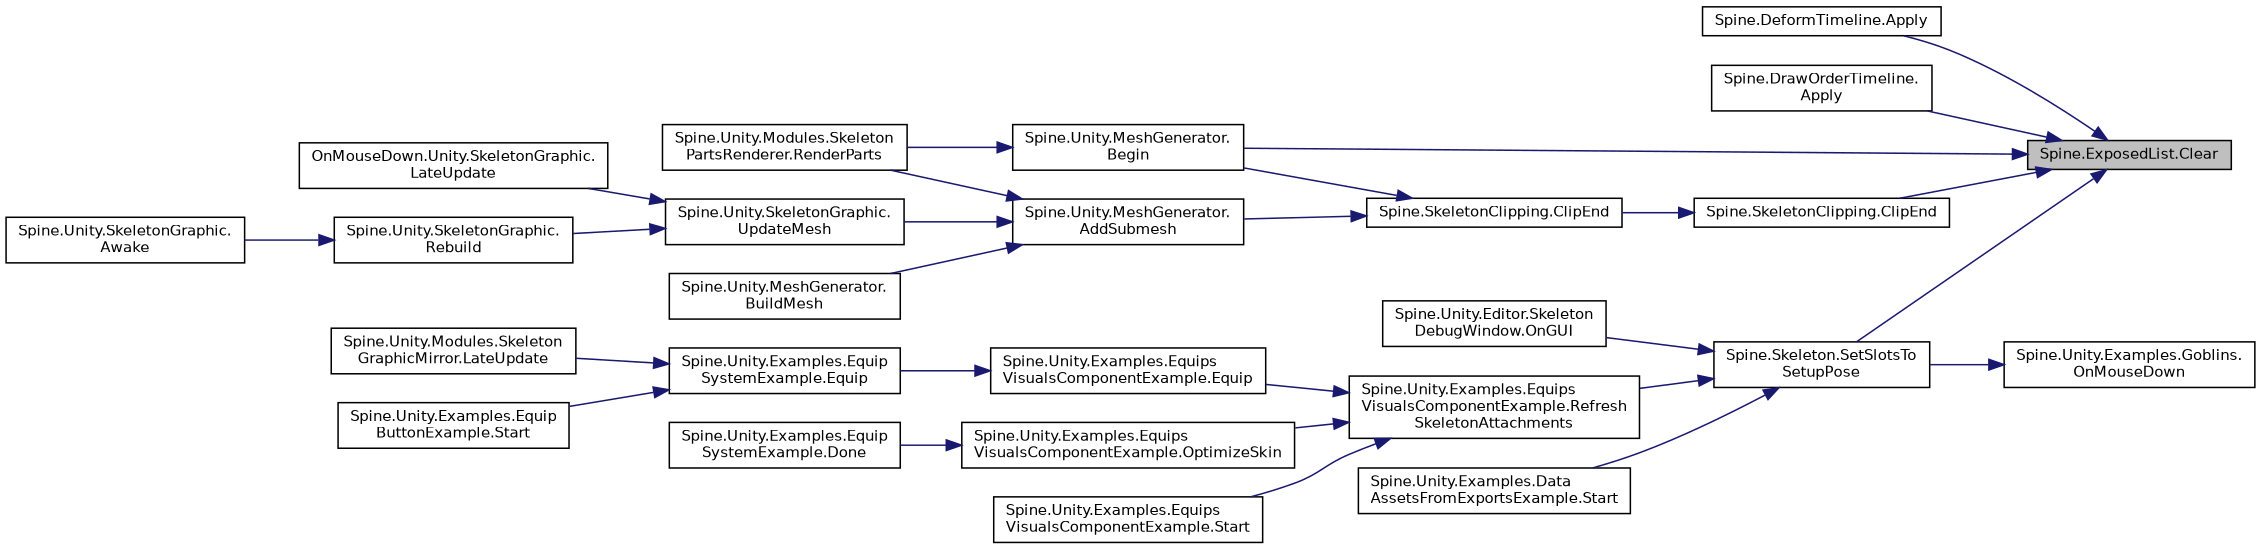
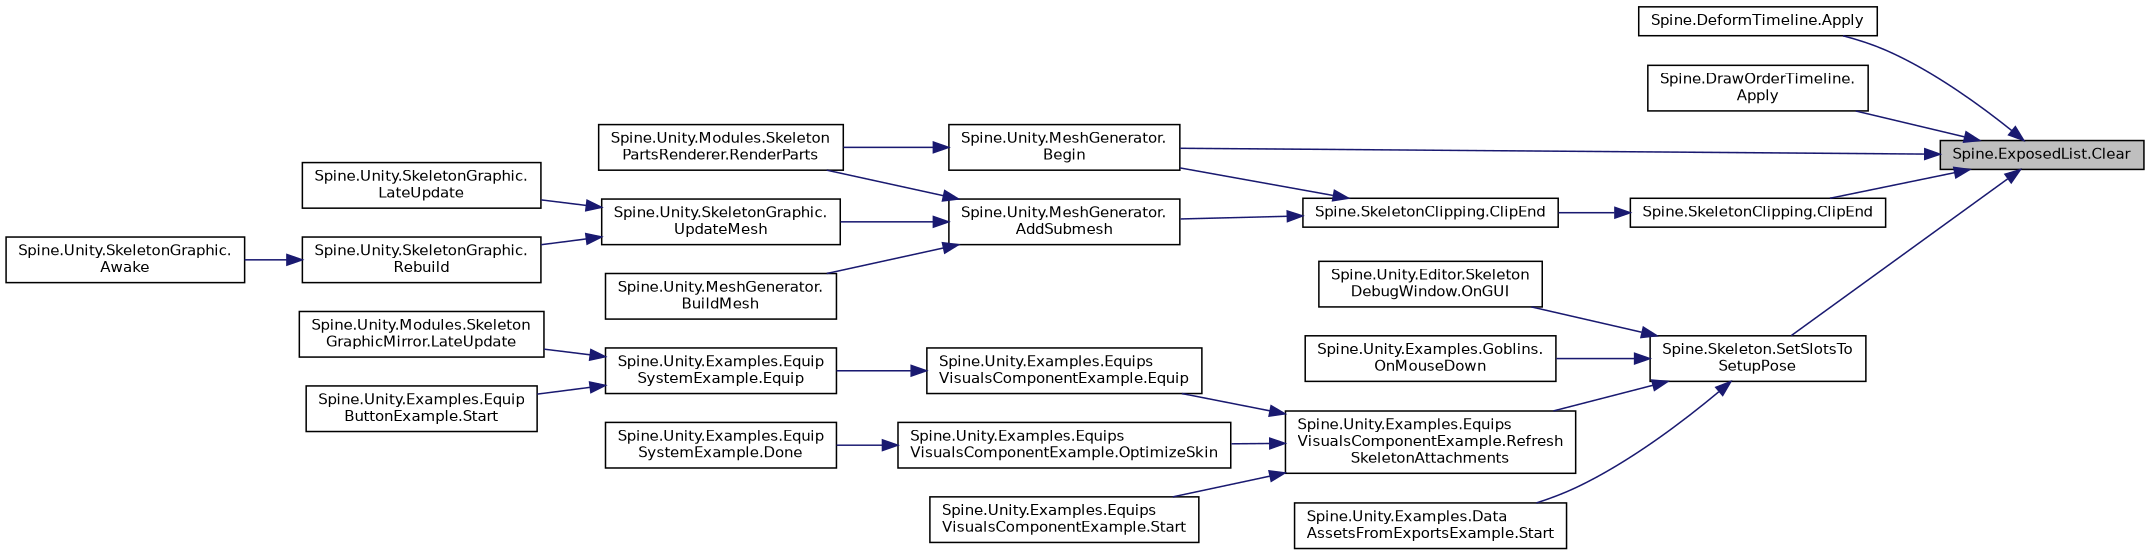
node "OnMouseDown.Unity.SkeletonGraphic. LateUpdate": label "OnMouseDown.Unity.SkeletonGraphic. LateUpdate" -> "Spine.Unity.SkeletonGraphic. LateUpdate"
edge "Spine.Skeleton.SetSlotsTo SetupPose" -> "Spine.Unity.Examples.Goblins. OnMouseDown": reversed
